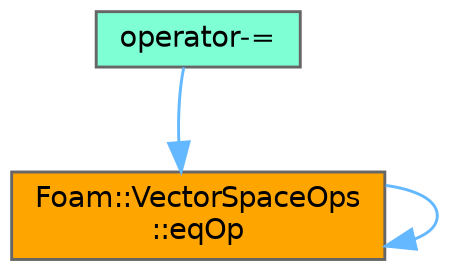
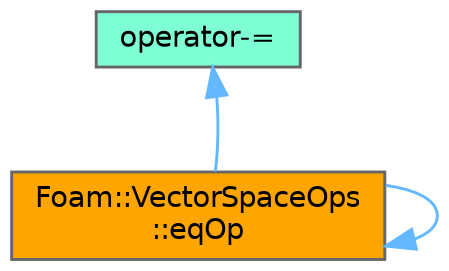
edge "operator-=" -> "Foam::VectorSpaceOps ::eqOp": reversed
